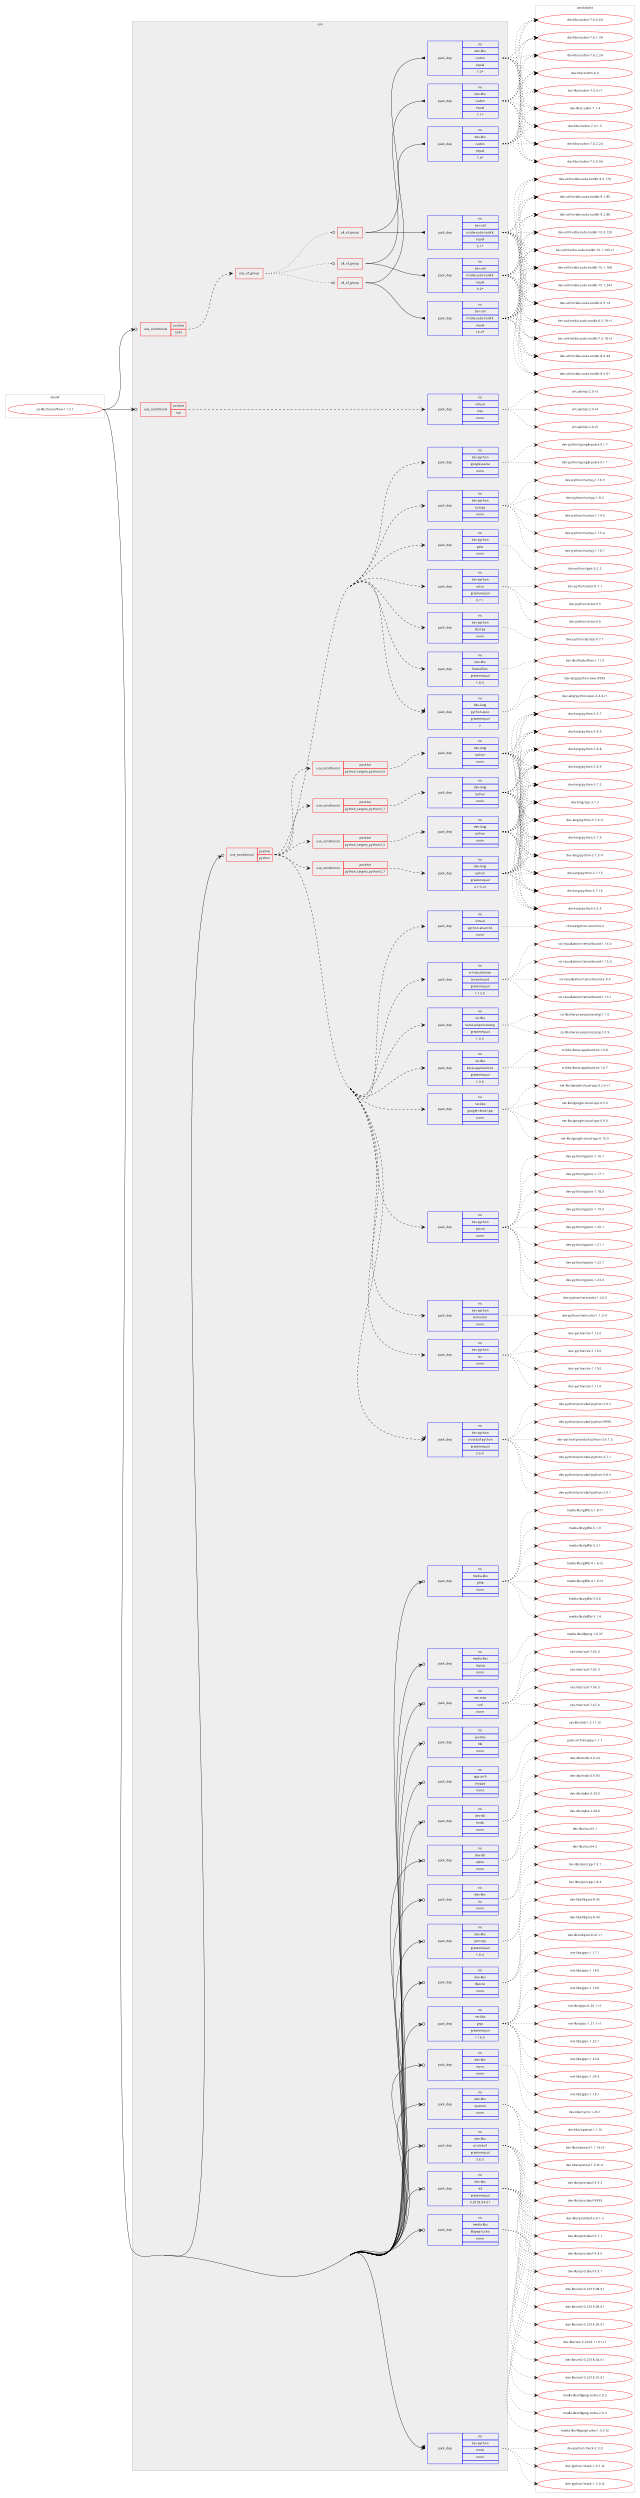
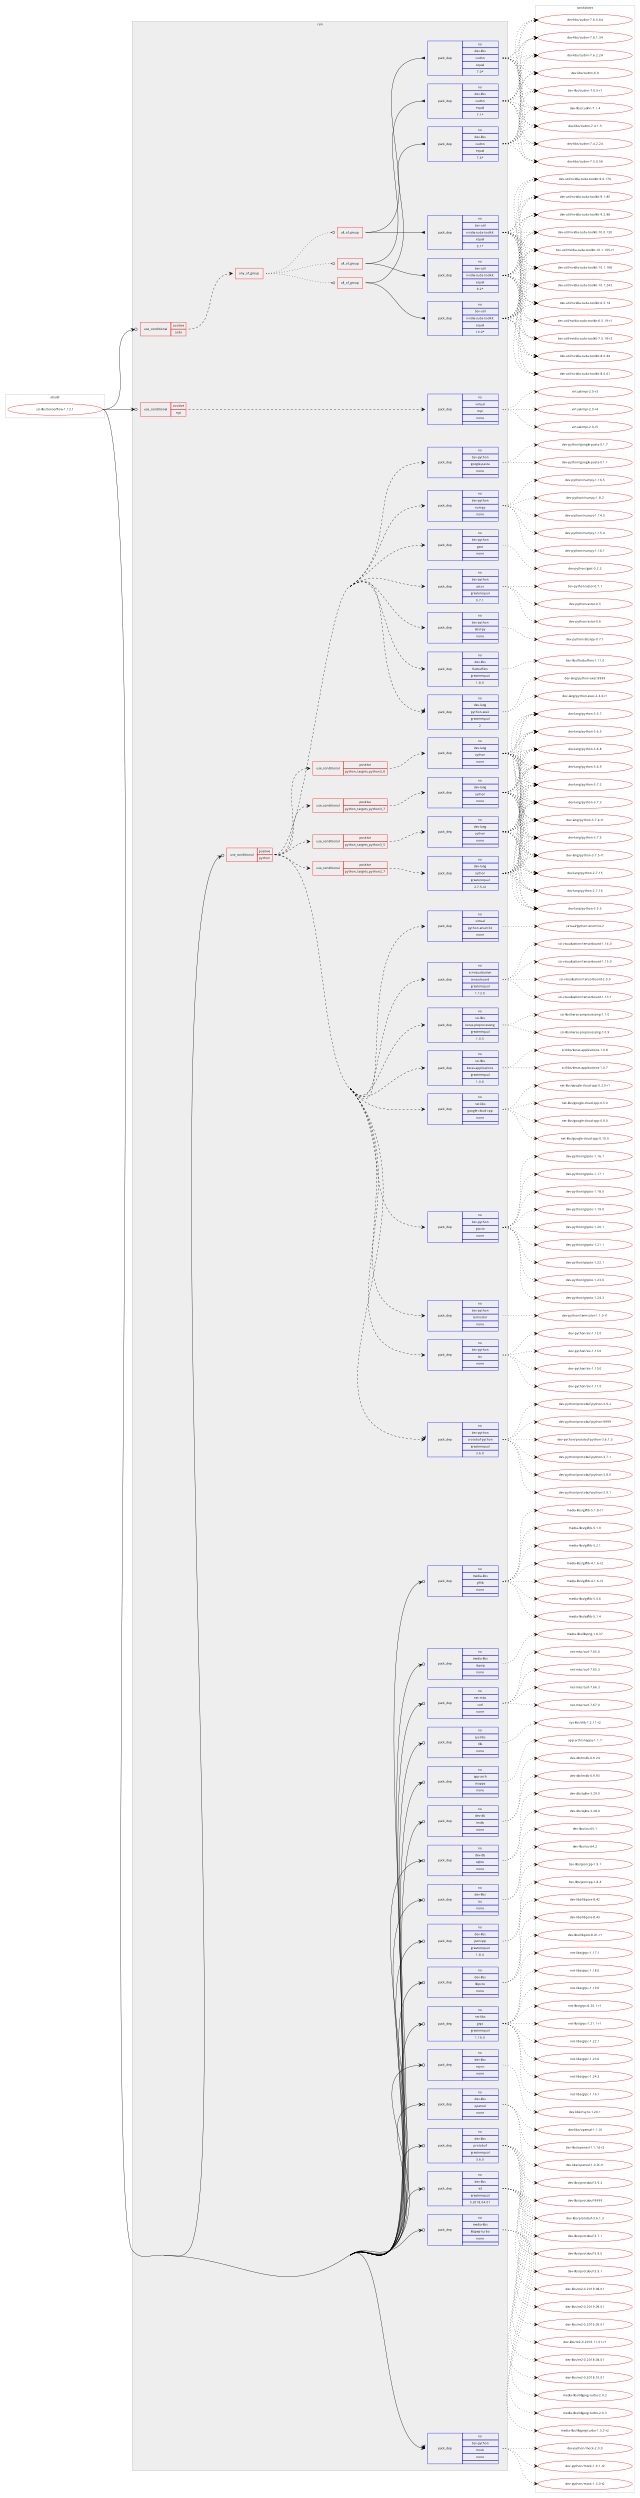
node "dev-lang/cpp-3.7.3": label "dev-lang/cpp-3.7.3" -> "dev-lang/python-3.7.3"
node "dev-python/termcolor-1.24.3": label "dev-python/termcolor-1.24.3" -> "dev-python/grpcio-1.24.3"
node "pack-arch/snappy-1.1.7": label "pack-arch/snappy-1.1.7" -> "app-arch/snappy-1.1.7"
